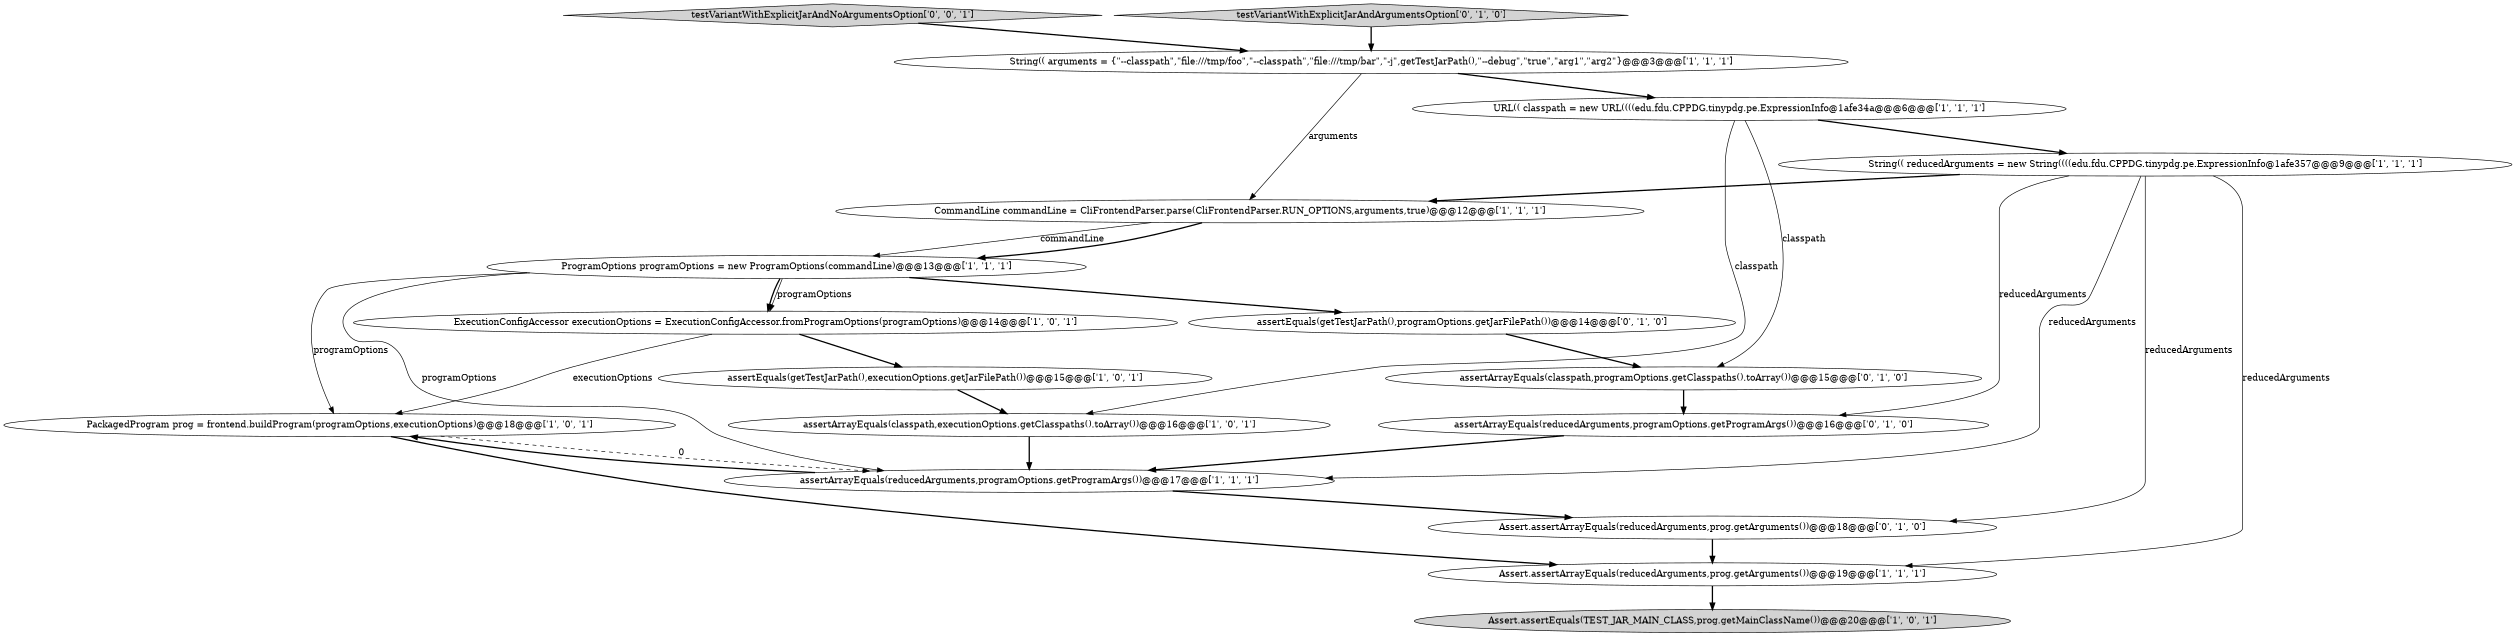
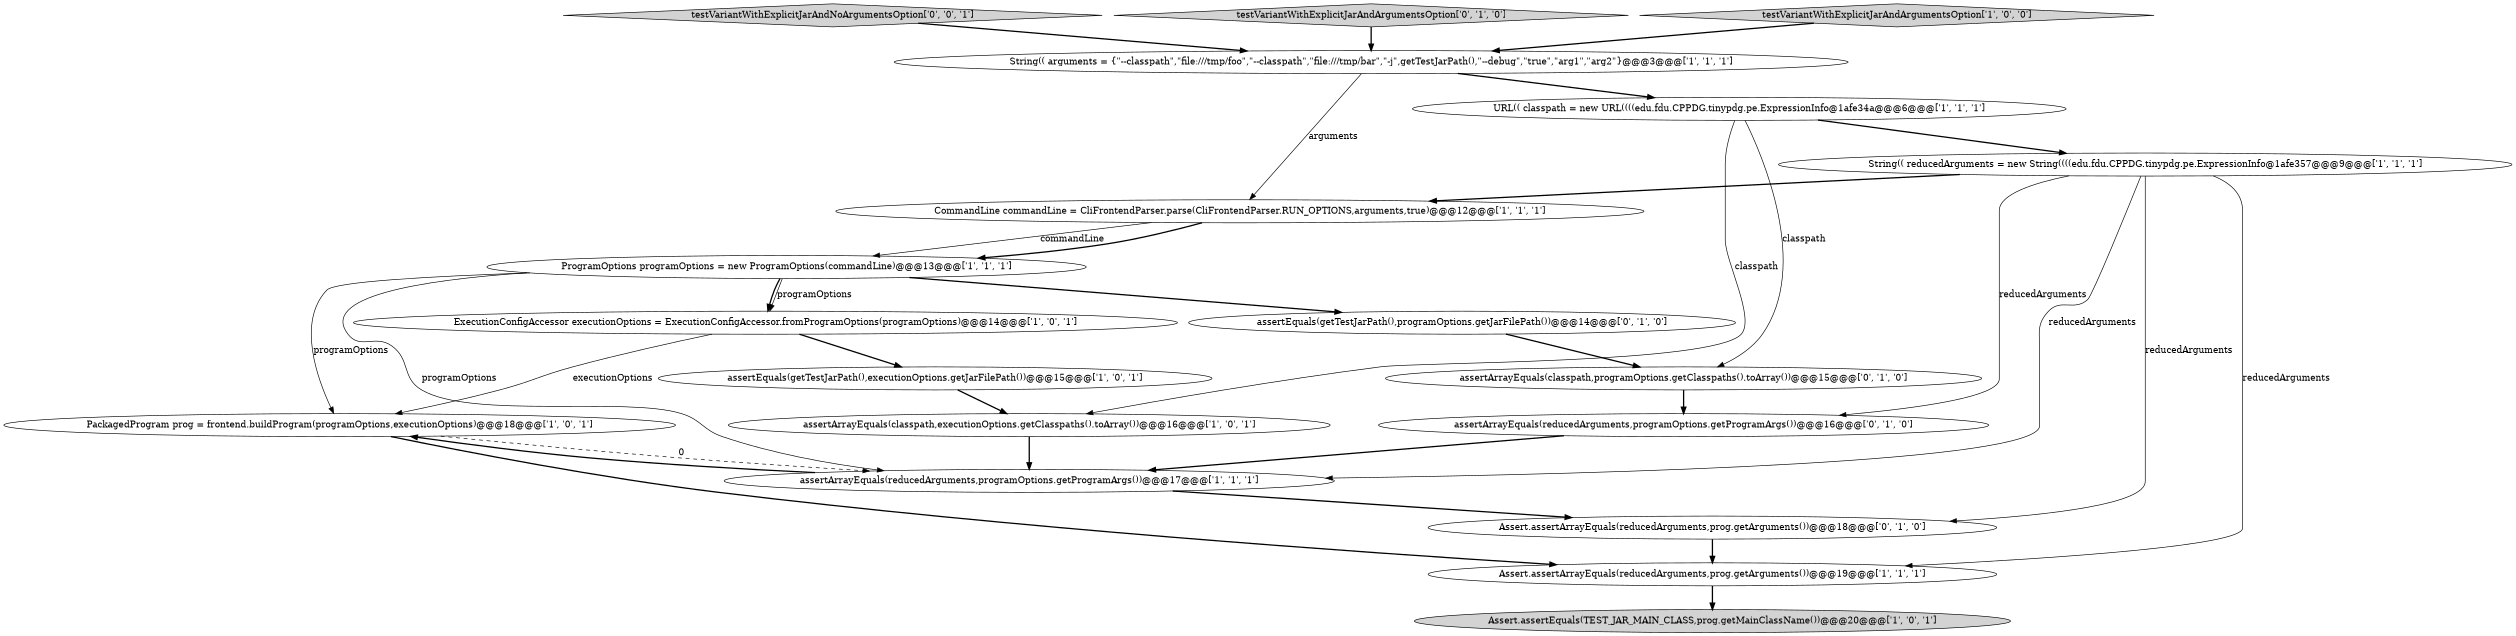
node "testVariantWithExplicitJarAndArgumentsOption['1', '0', '0']": added
